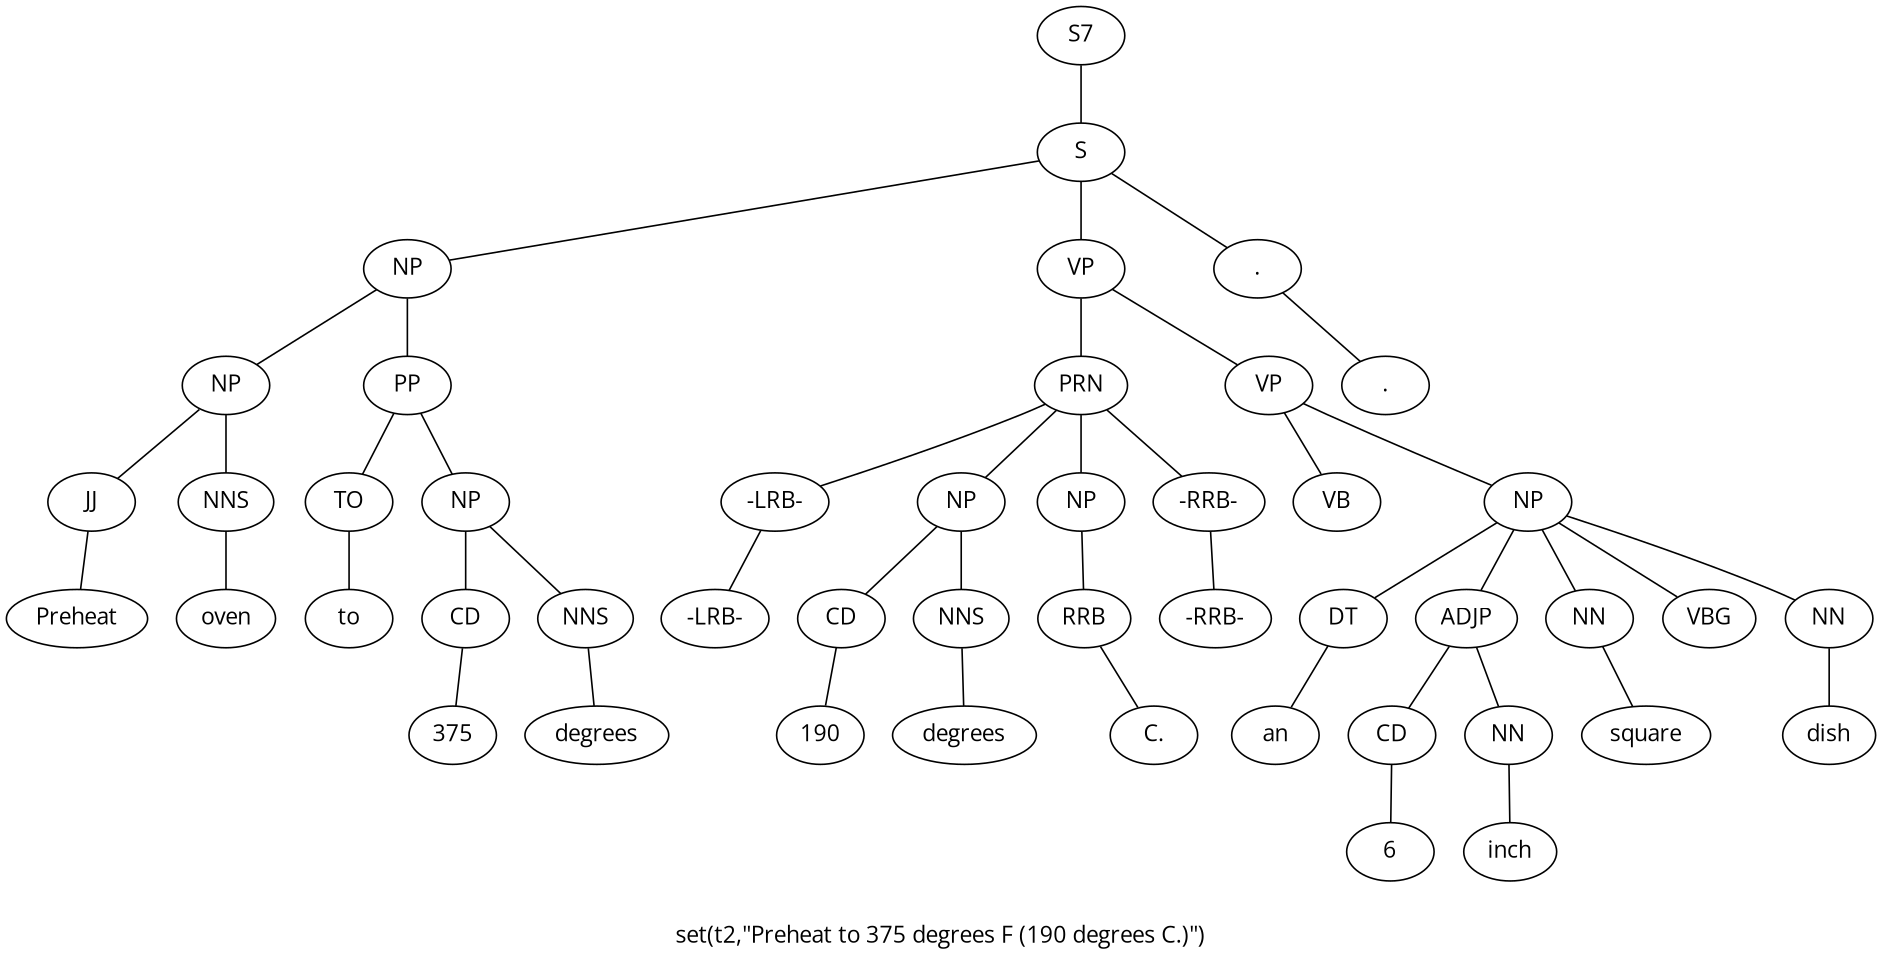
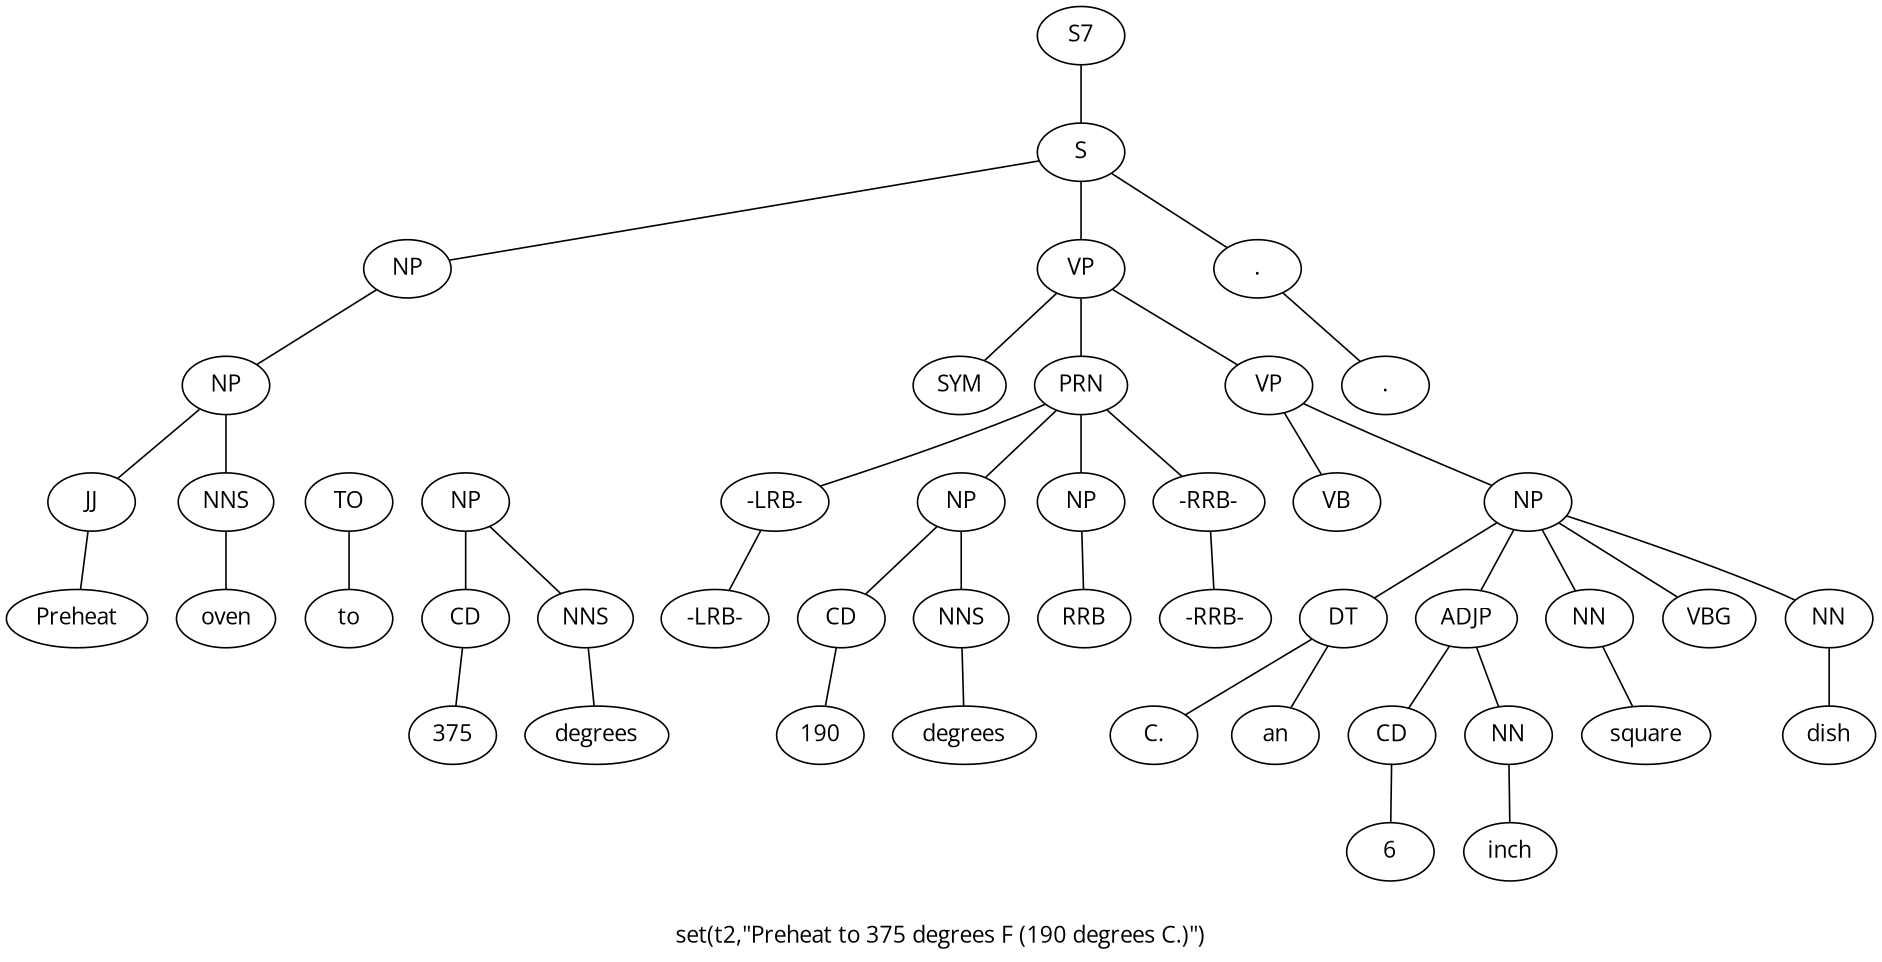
node "PP": removed
node "SYM": added
edge "RRB" -- "C.": now "DT" -- "C."
